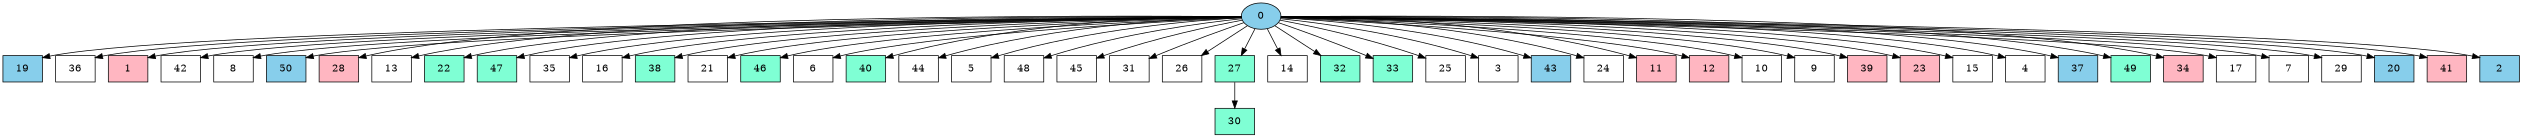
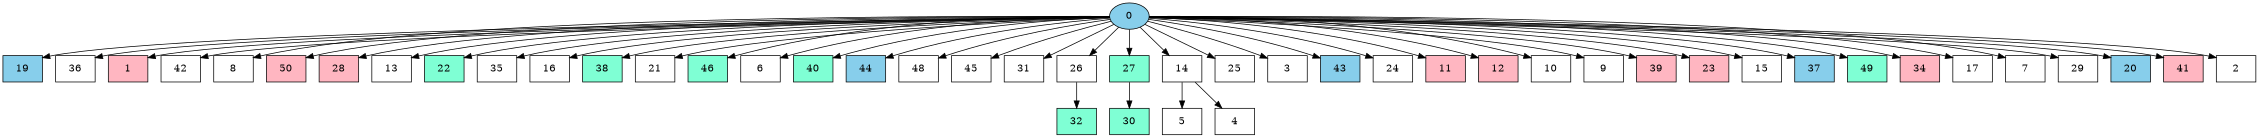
edge "0" -> "4": now "14" -> "4"
edge "0" -> "5": now "14" -> "5"
edge "0" -> "32": now "26" -> "32"
node "50": fillcolor skyblue -> lightpink
node "47": removed
node "44": fillcolor white -> skyblue
node "33": removed
node "2": fillcolor skyblue -> white
